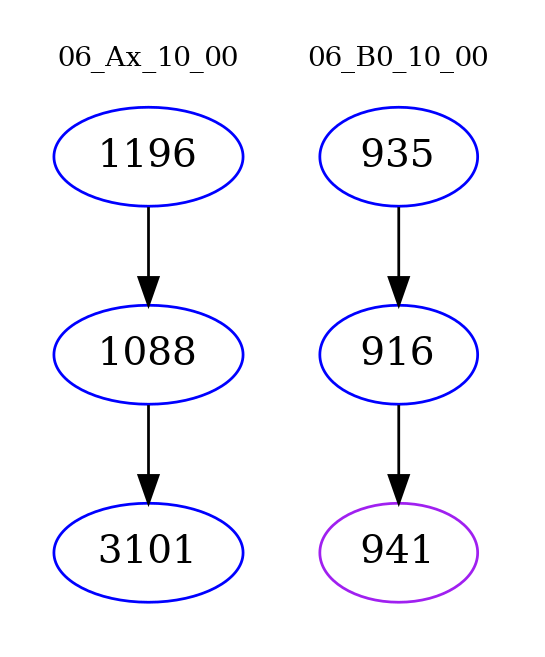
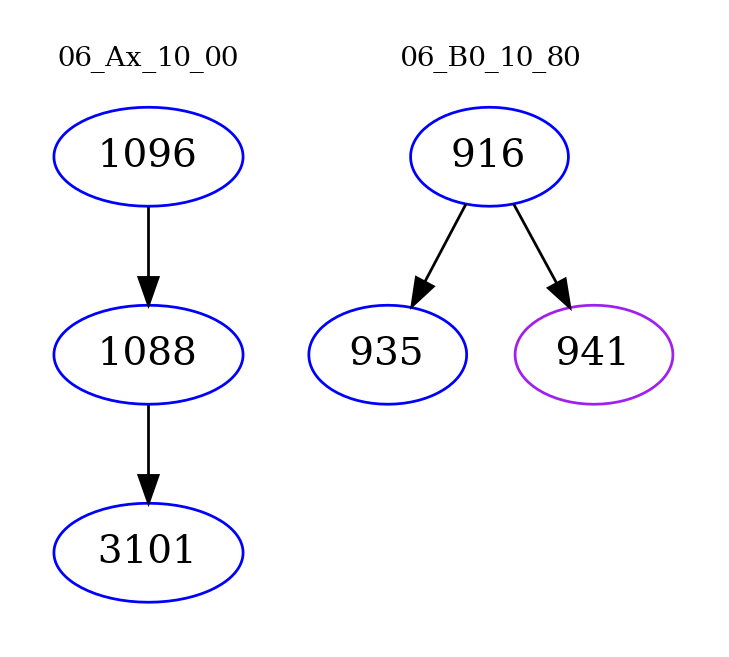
cluster "06_B0_10_00": label "06_B0_10_00" -> "06_B0_10_80"
node "1196": label "1196" -> "1096"
edge "935" -> "916": reversed
